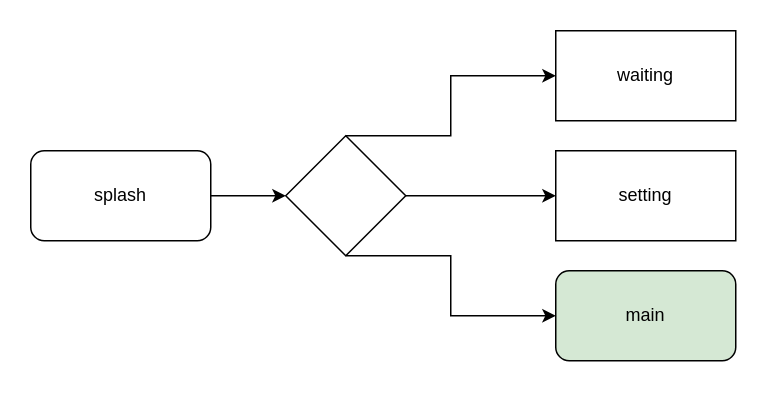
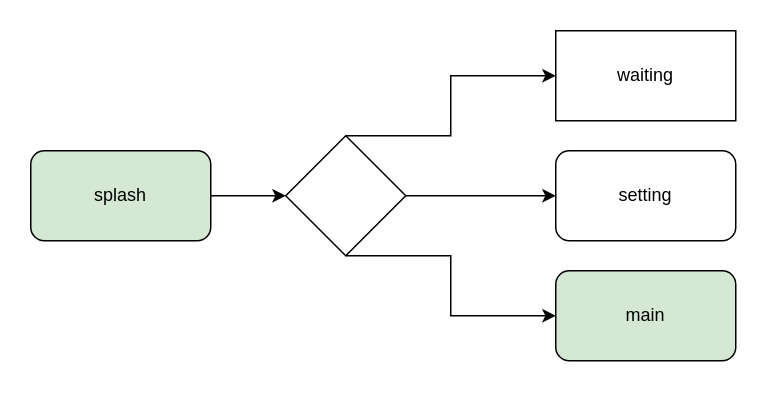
node "splash": fillcolor #ffffff -> #d5e8d4
node "setting": shape rectangle -> rounded rectangle
